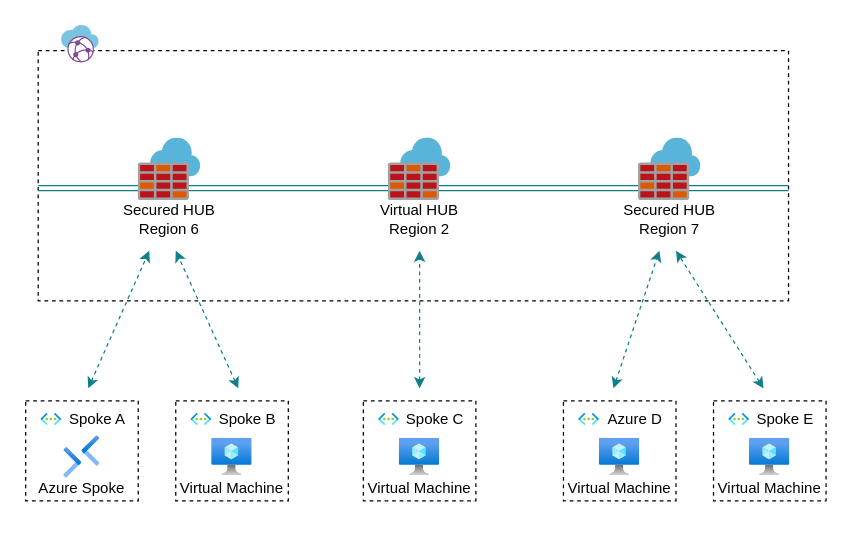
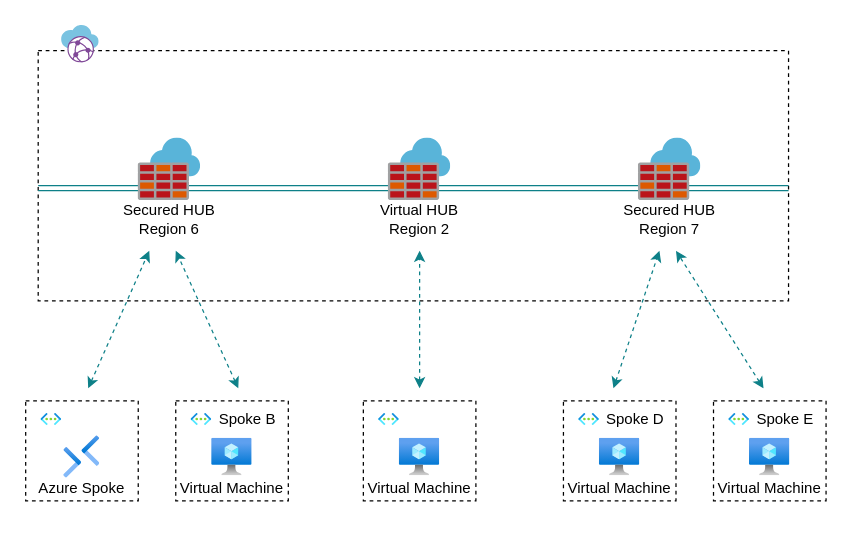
node "Spoke A": removed
node "Spoke C": removed
node "Azure D": label "Azure D" -> "Spoke D"
